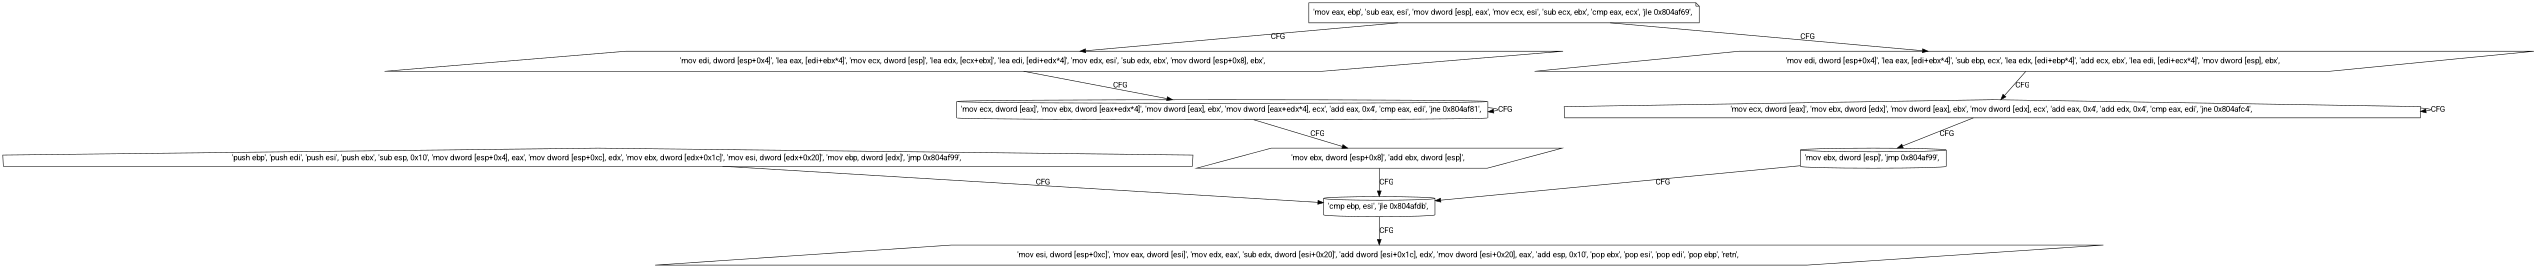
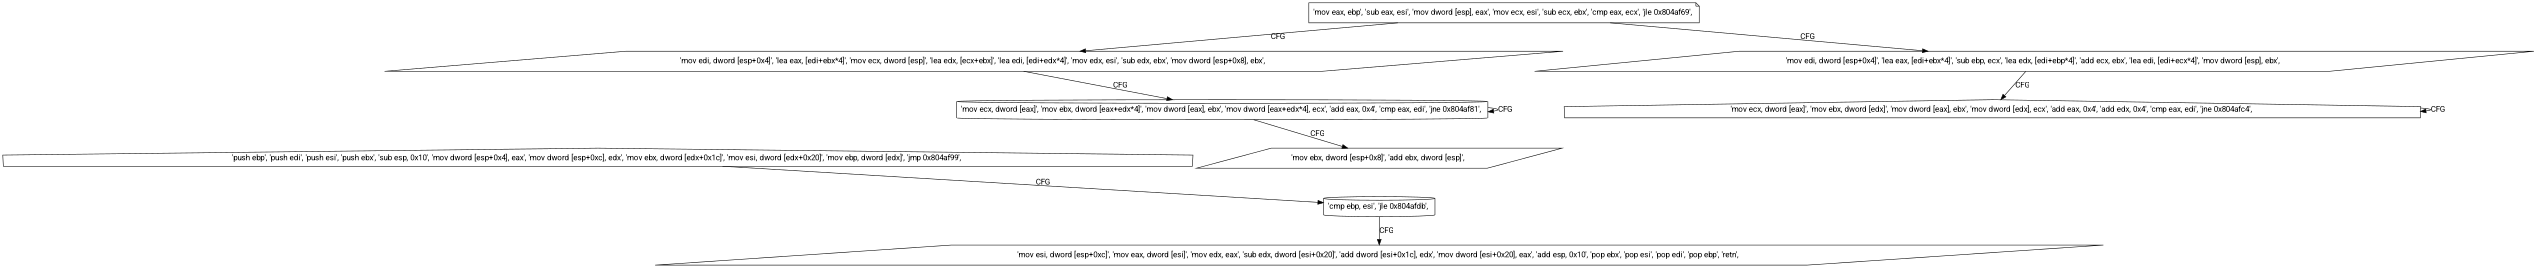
node "'mov ebx, dword [esp]', 'jmp 0x804af99',": removed
edge "'mov ebx, dword [esp+0x8]', 'add ebx, dword [esp]'," -> "'cmp ebp, esi', 'jle 0x804afdb',": removed, label "CFG"
